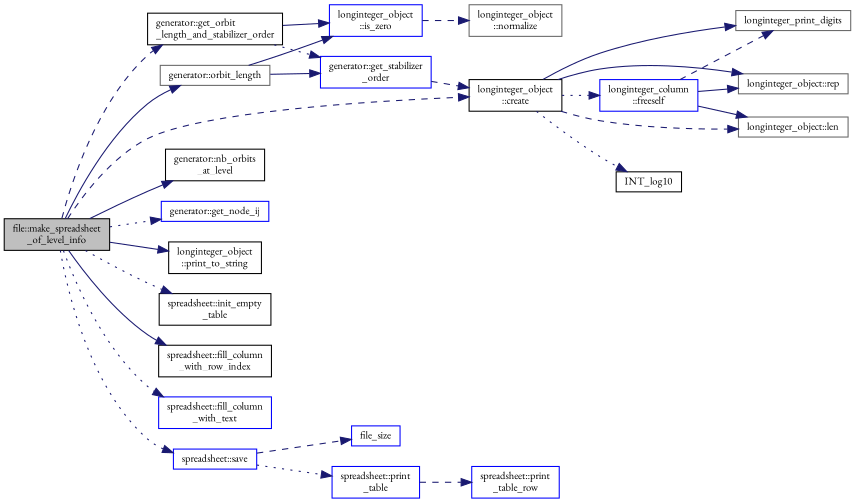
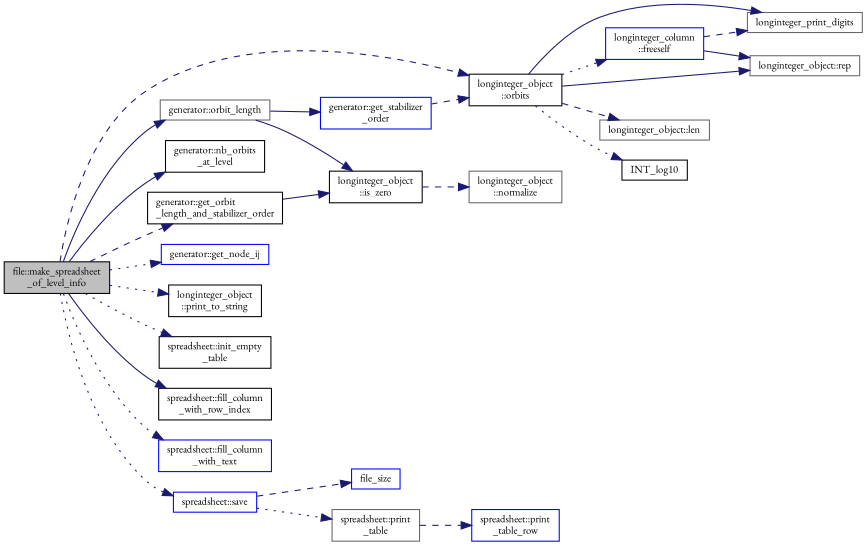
node "longinteger_object ::is_zero": color blue -> black
edge "generator::get_orbit _length_and_stabilizer_order" -> "generator::get_stabilizer _order": removed
node "longinteger_object ::create": label "longinteger_object ::create" -> "longinteger_object ::orbits"
edge "longinteger_column ::freeself" -> "longinteger_object::len": removed
edge "file::make_spreadsheet _of_level_info" -> "longinteger_object ::print_to_string": style solid -> dotted
node "spreadsheet::print _table": color blue -> gray40
